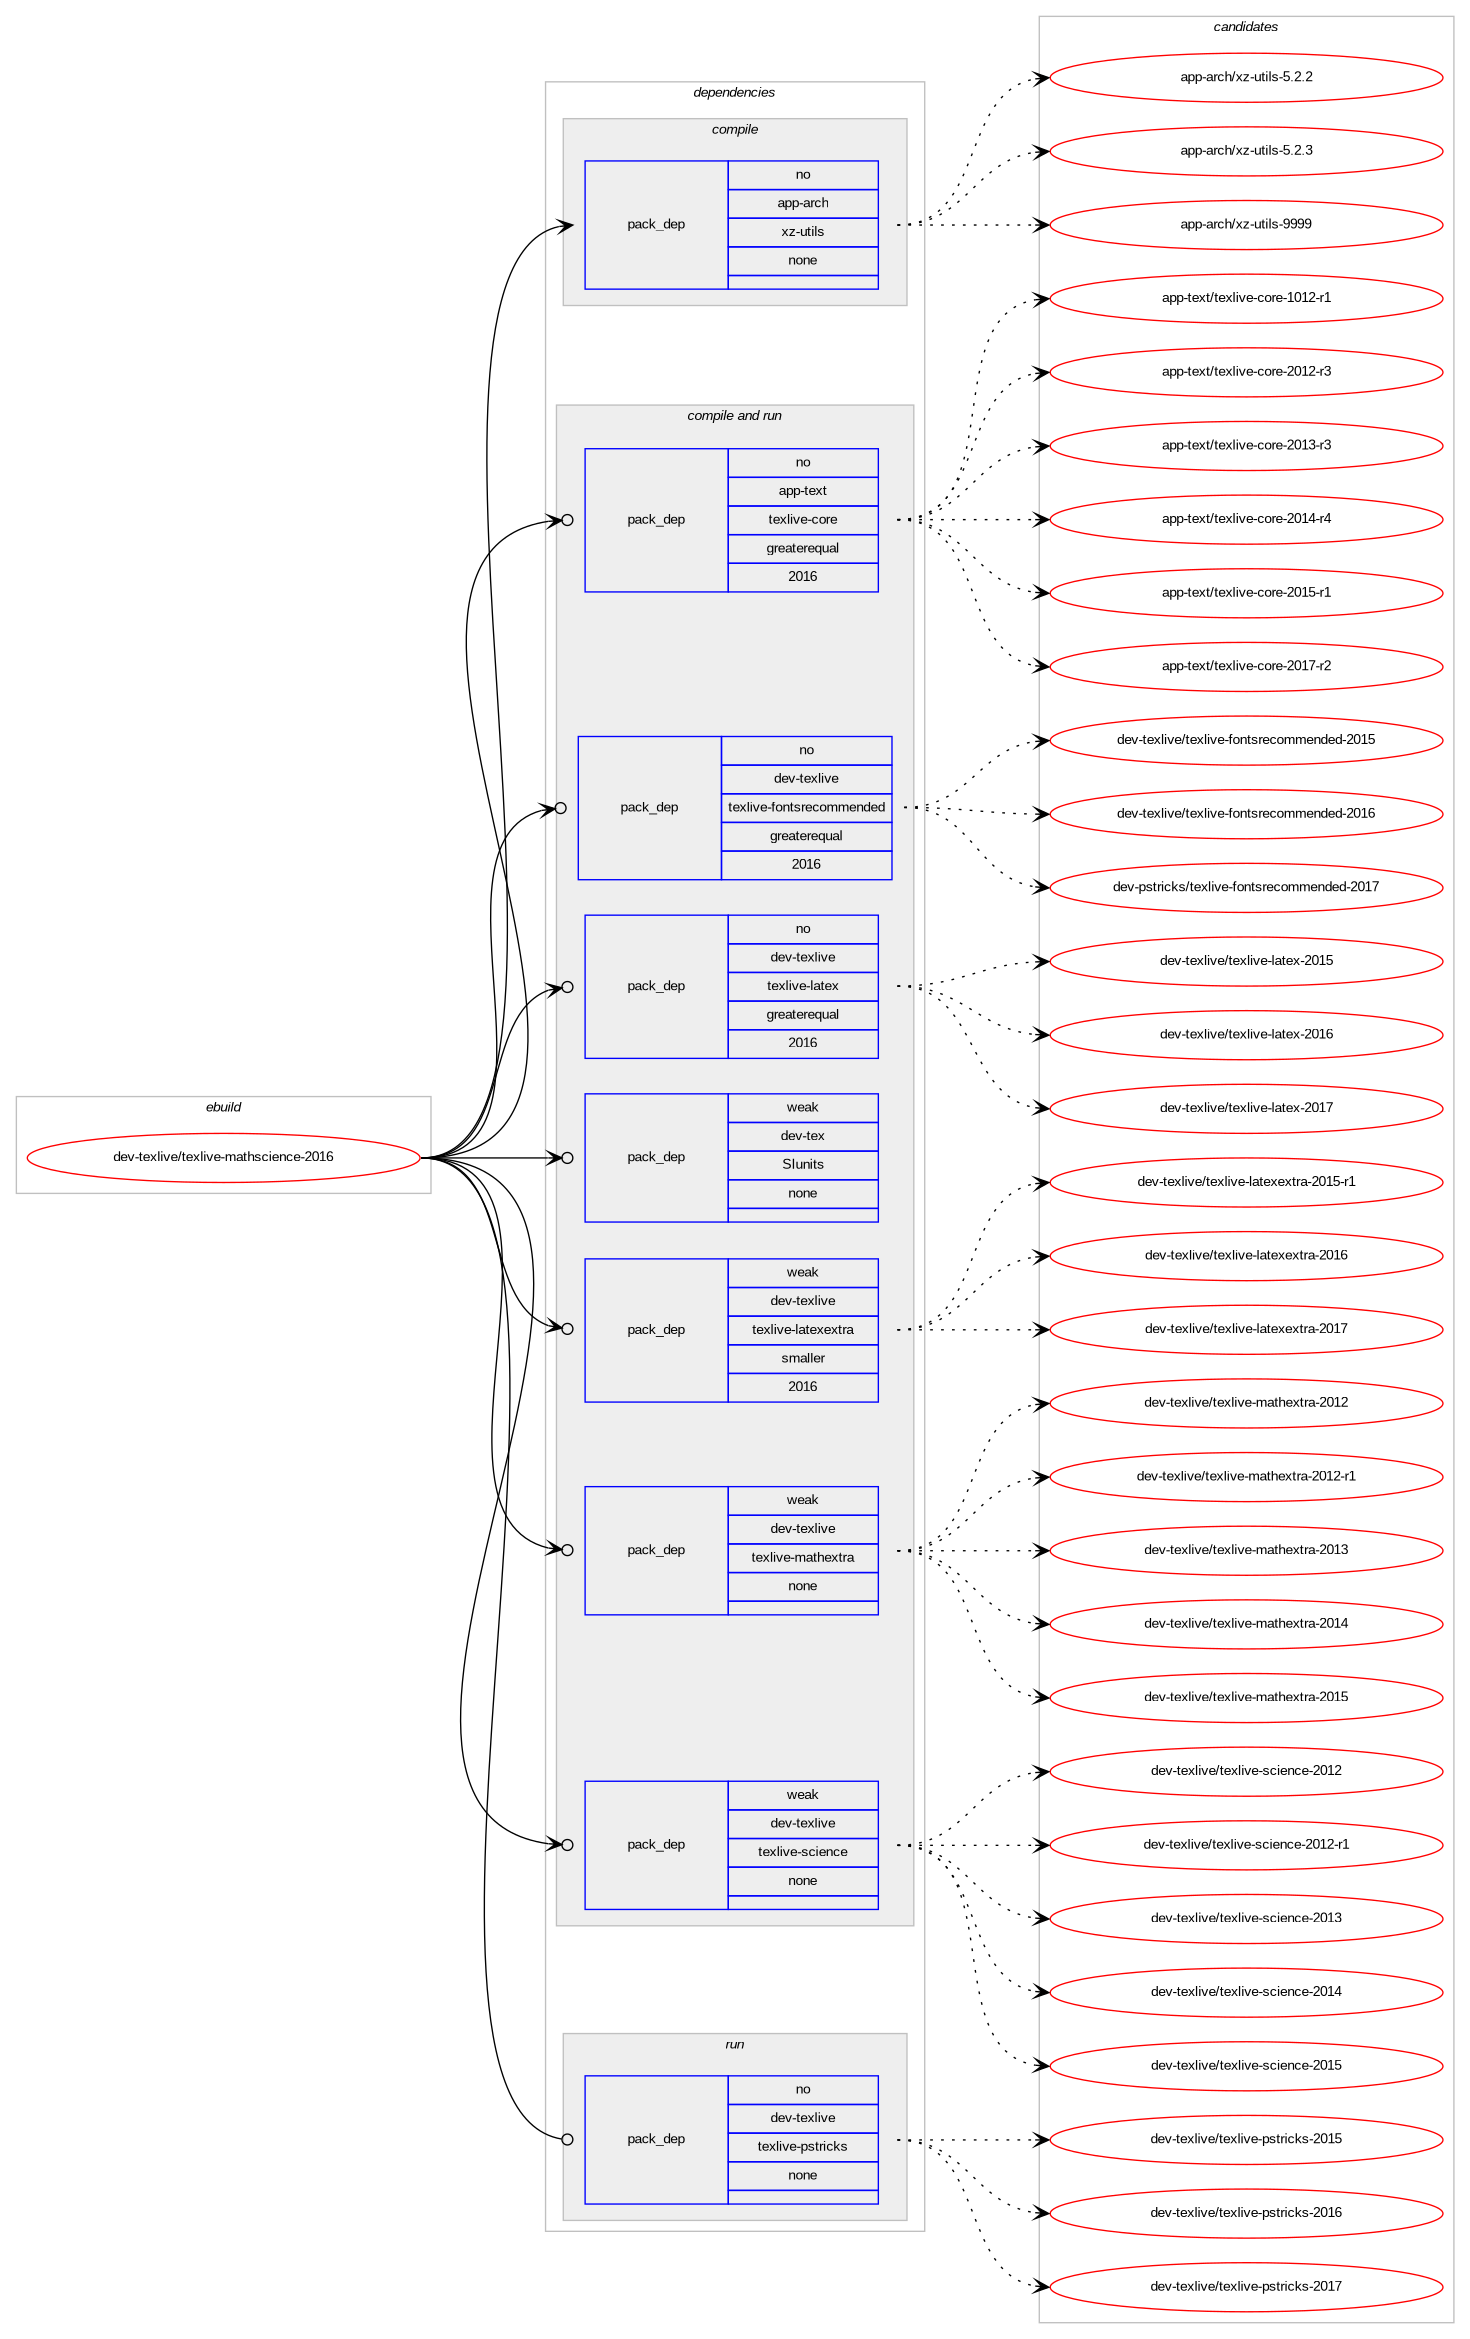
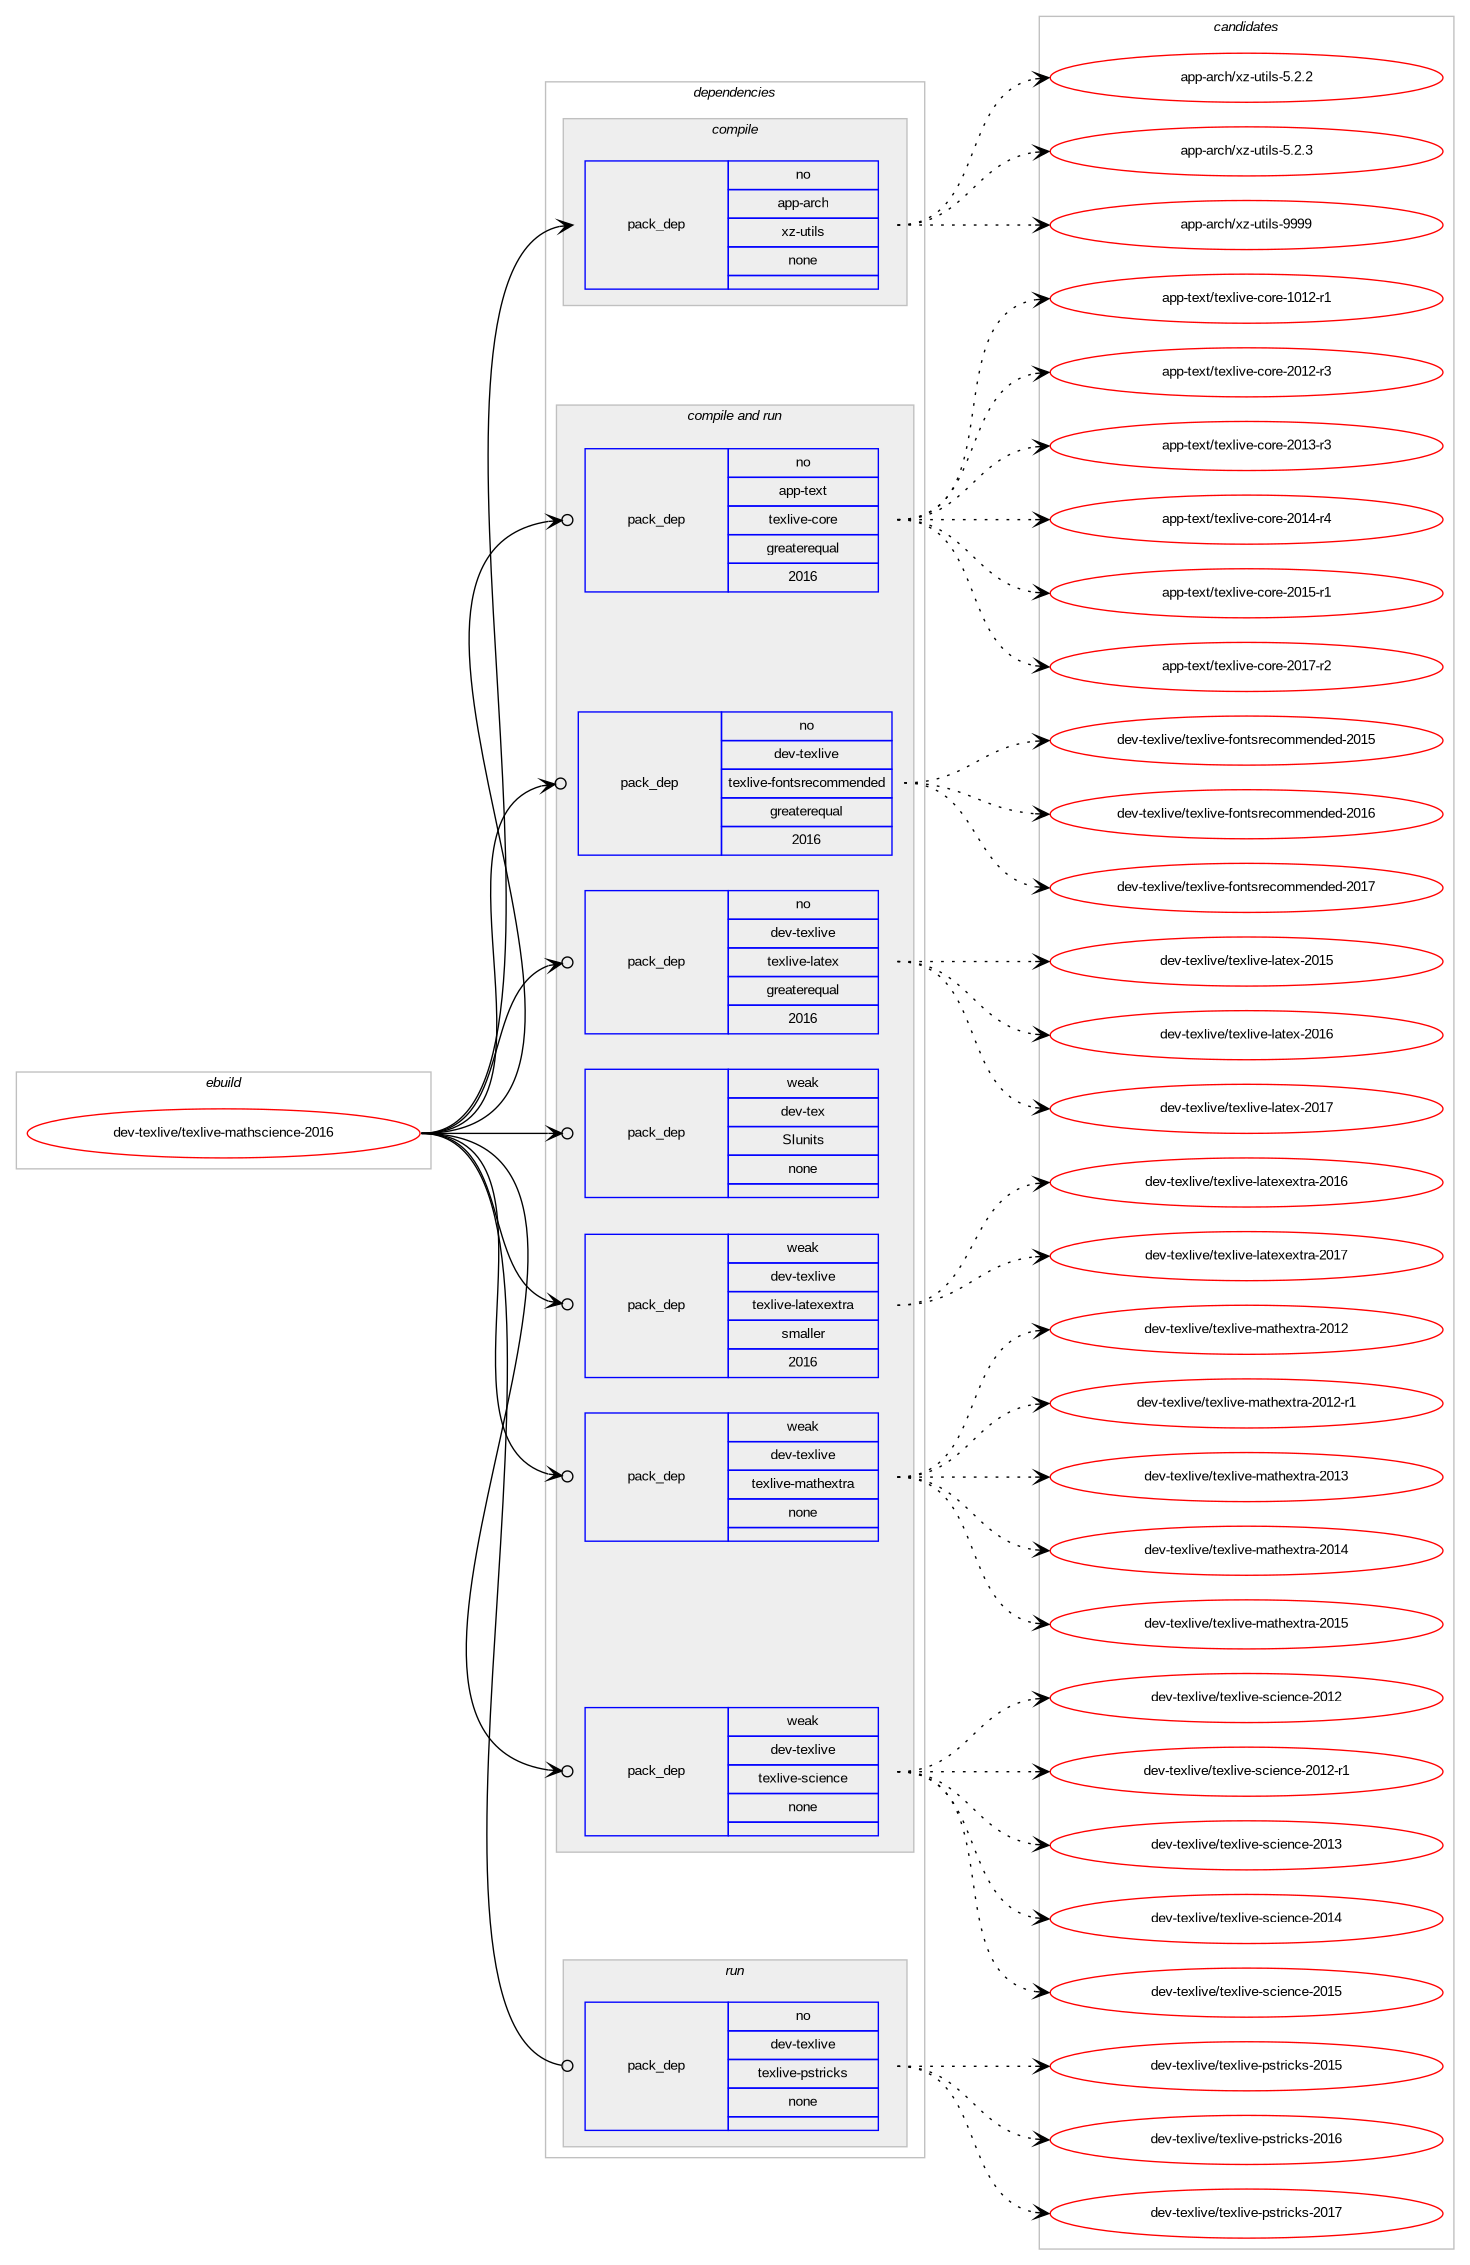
node "dev-pstricks/texlive-fontsrecommended-2017": label "dev-pstricks/texlive-fontsrecommended-2017" -> "dev-texlive/texlive-fontsrecommended-2017"
node "dev-texlive/texlive-latexextra-2015-r1": removed
